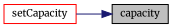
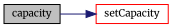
edge "setCapacity" -> "capacity": reversed
